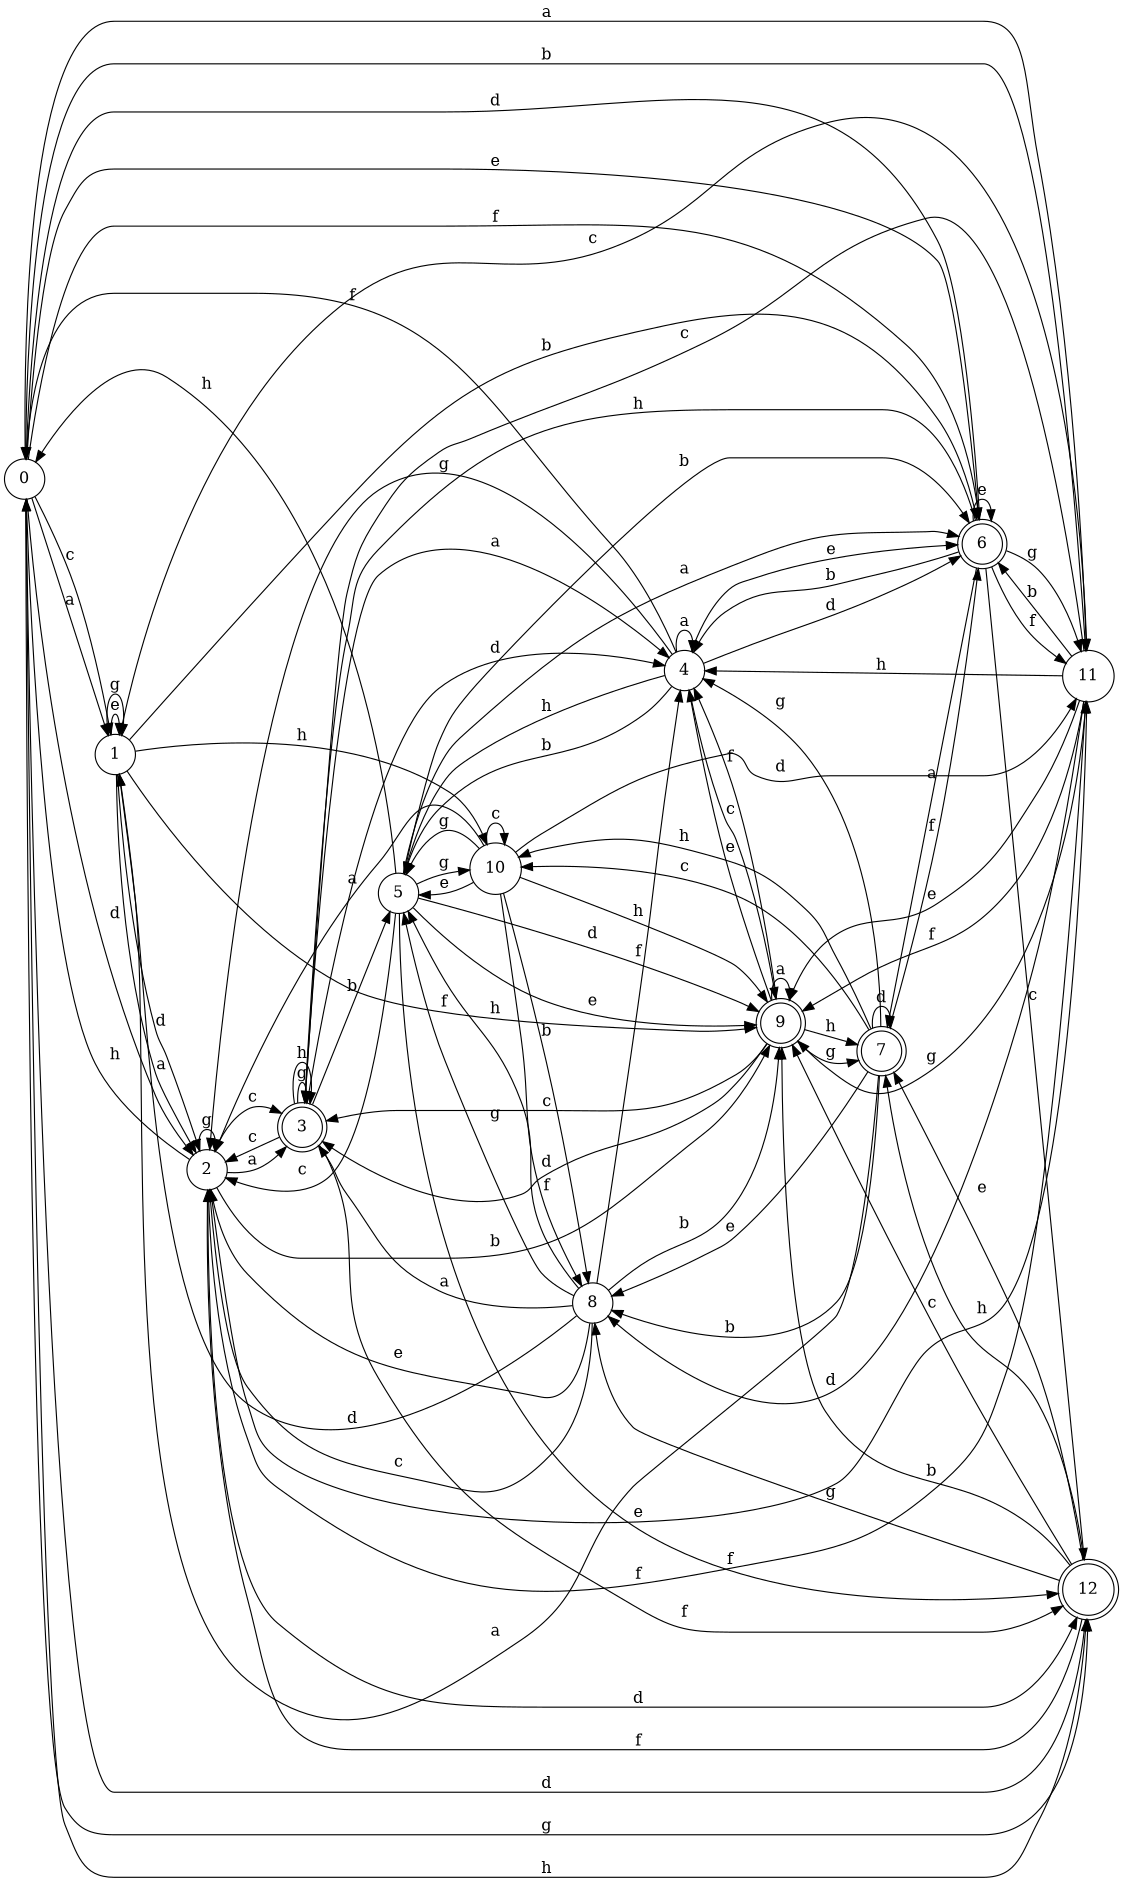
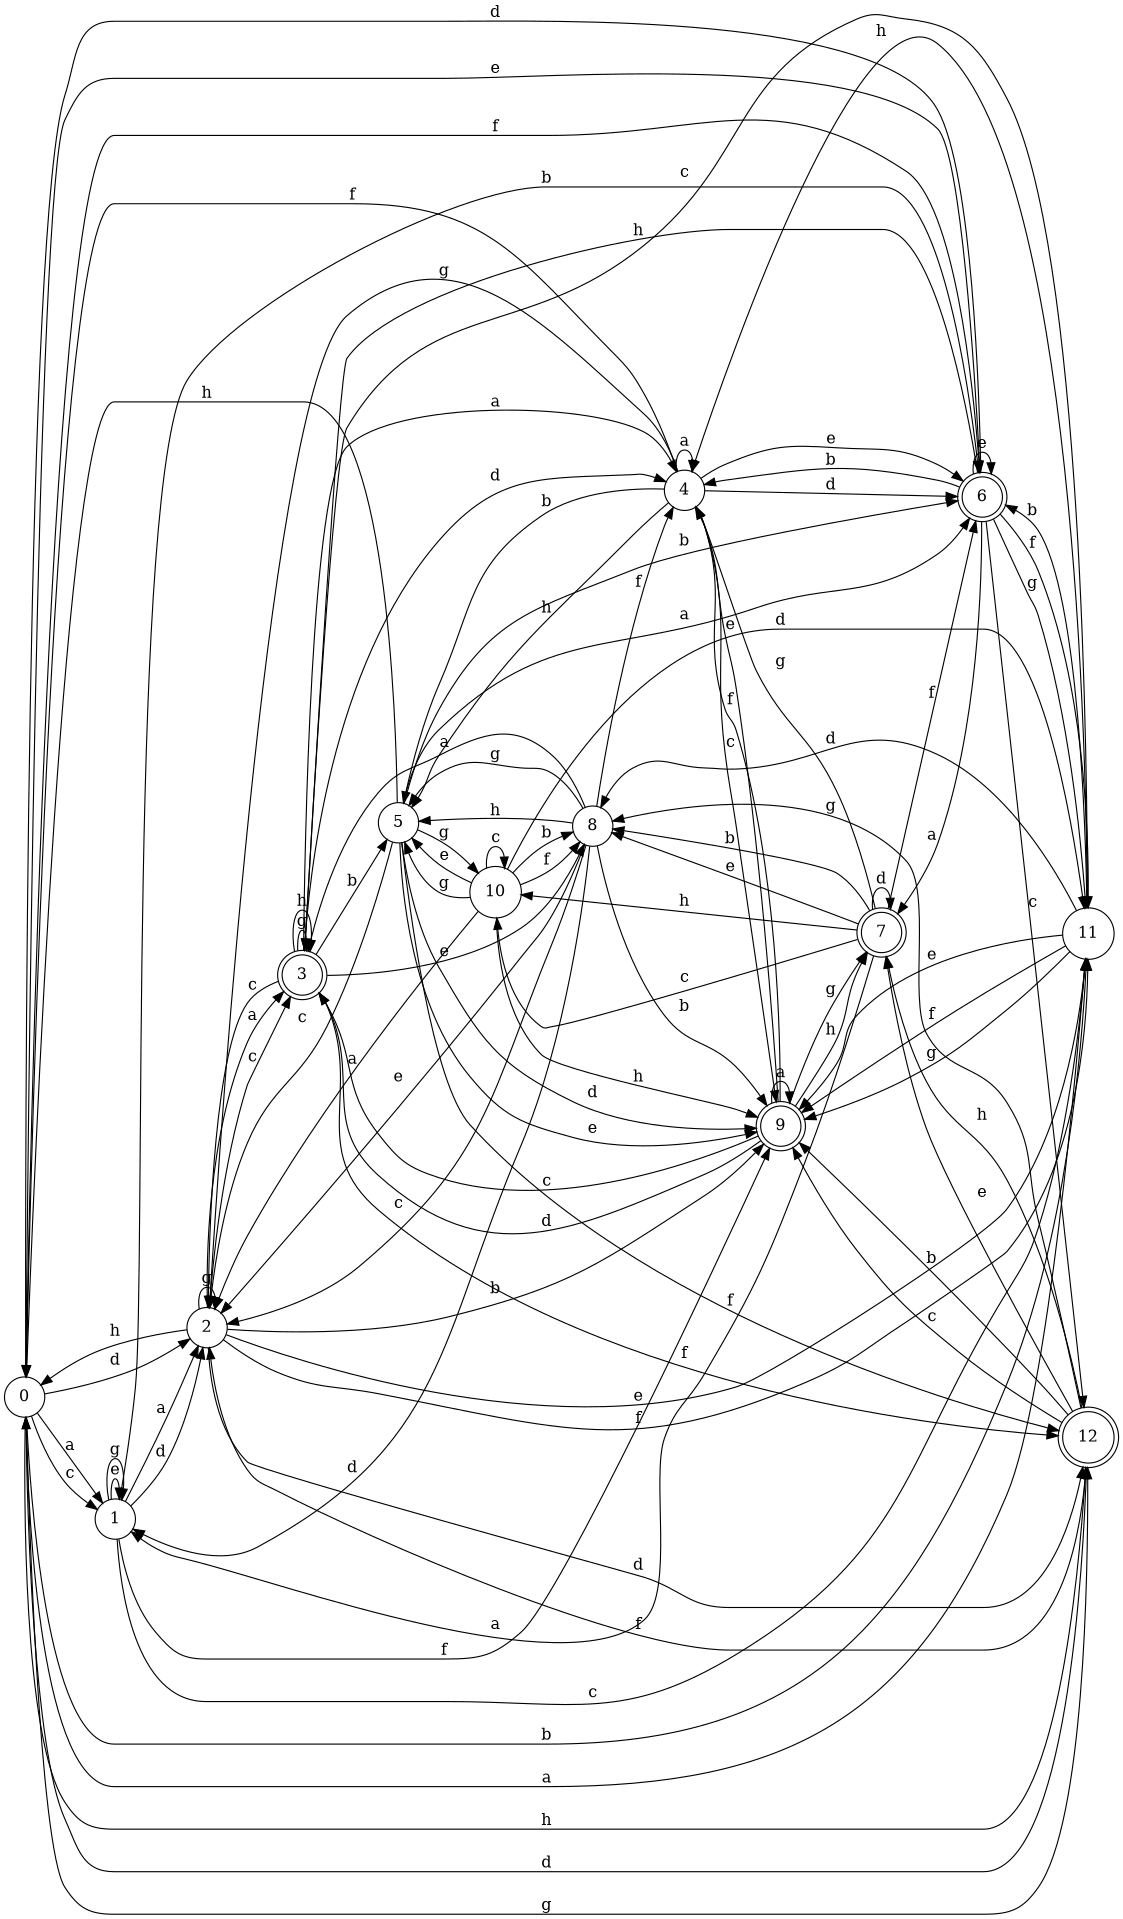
edge "1" -> "10": removed, label "h"
edge "3" -> "8": added, label "e"
